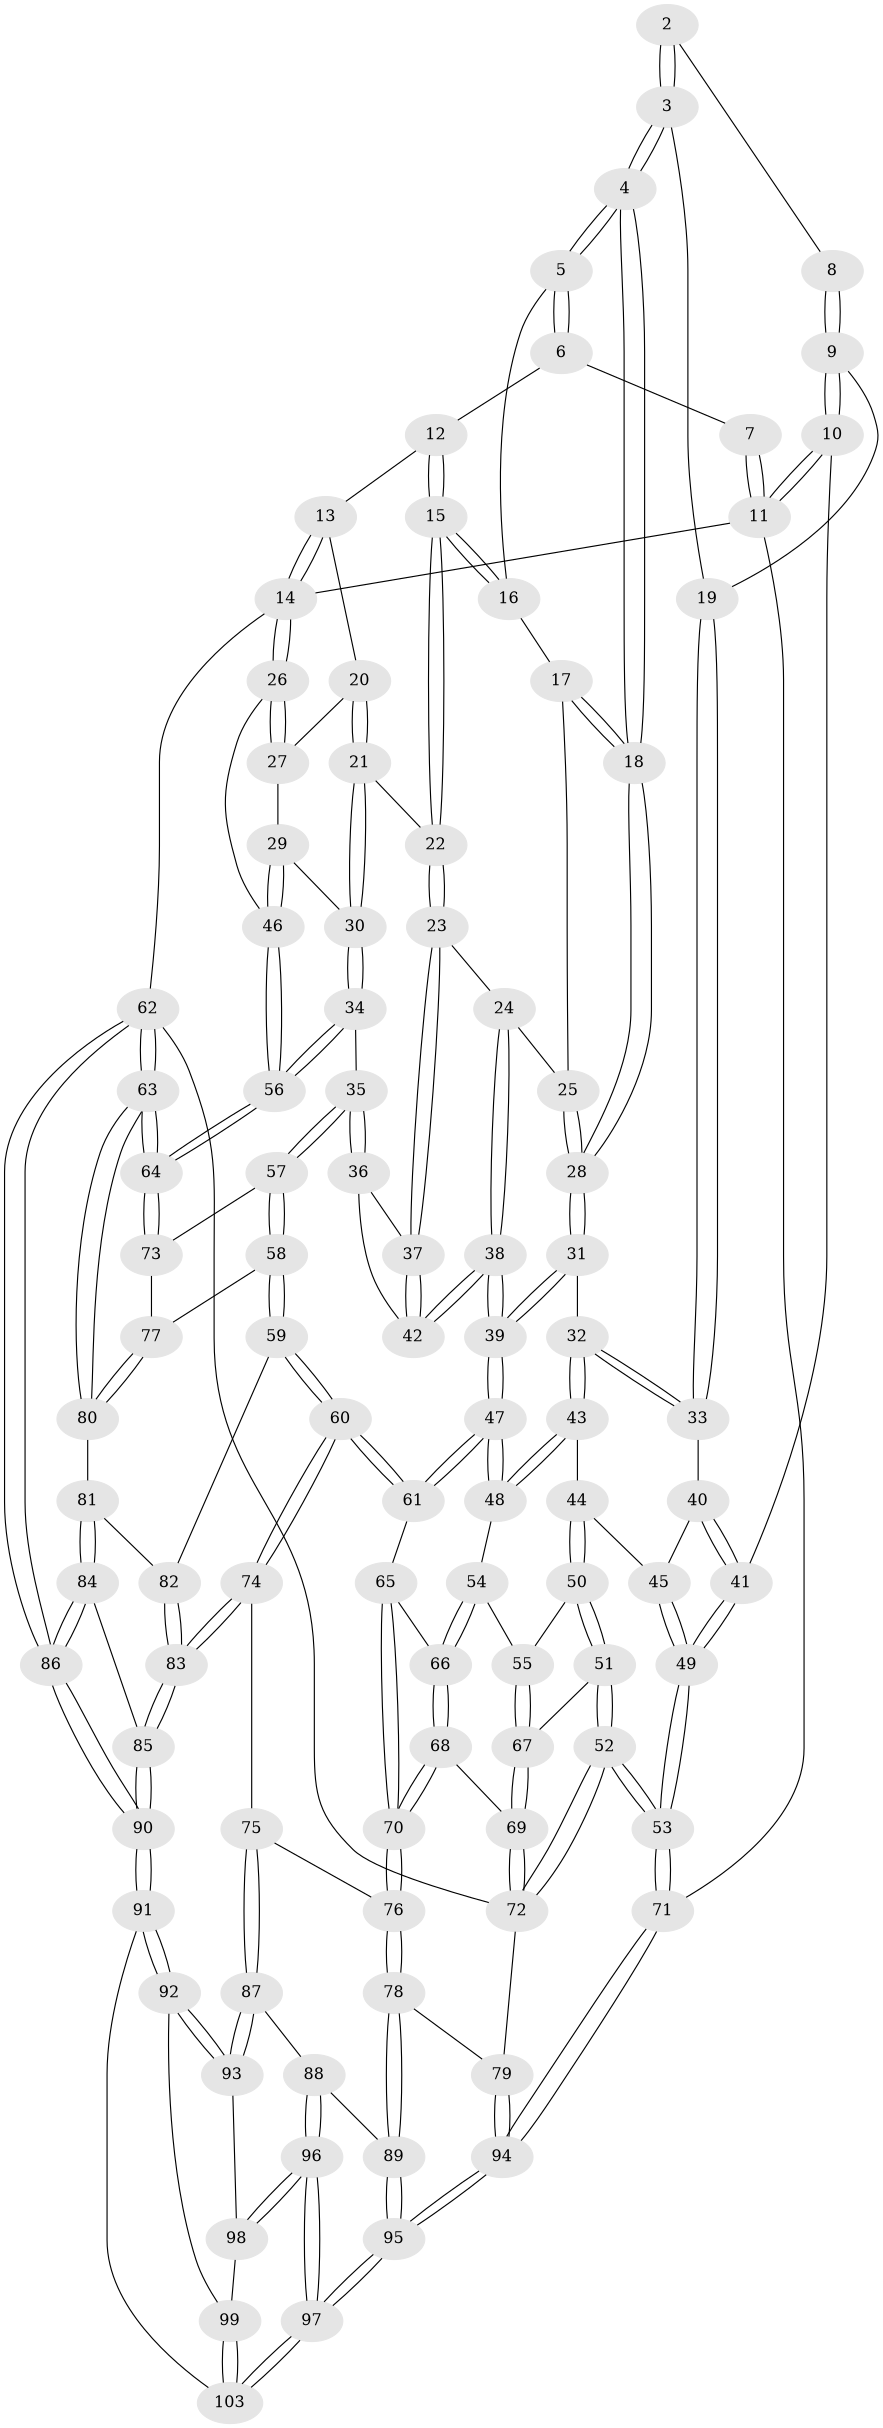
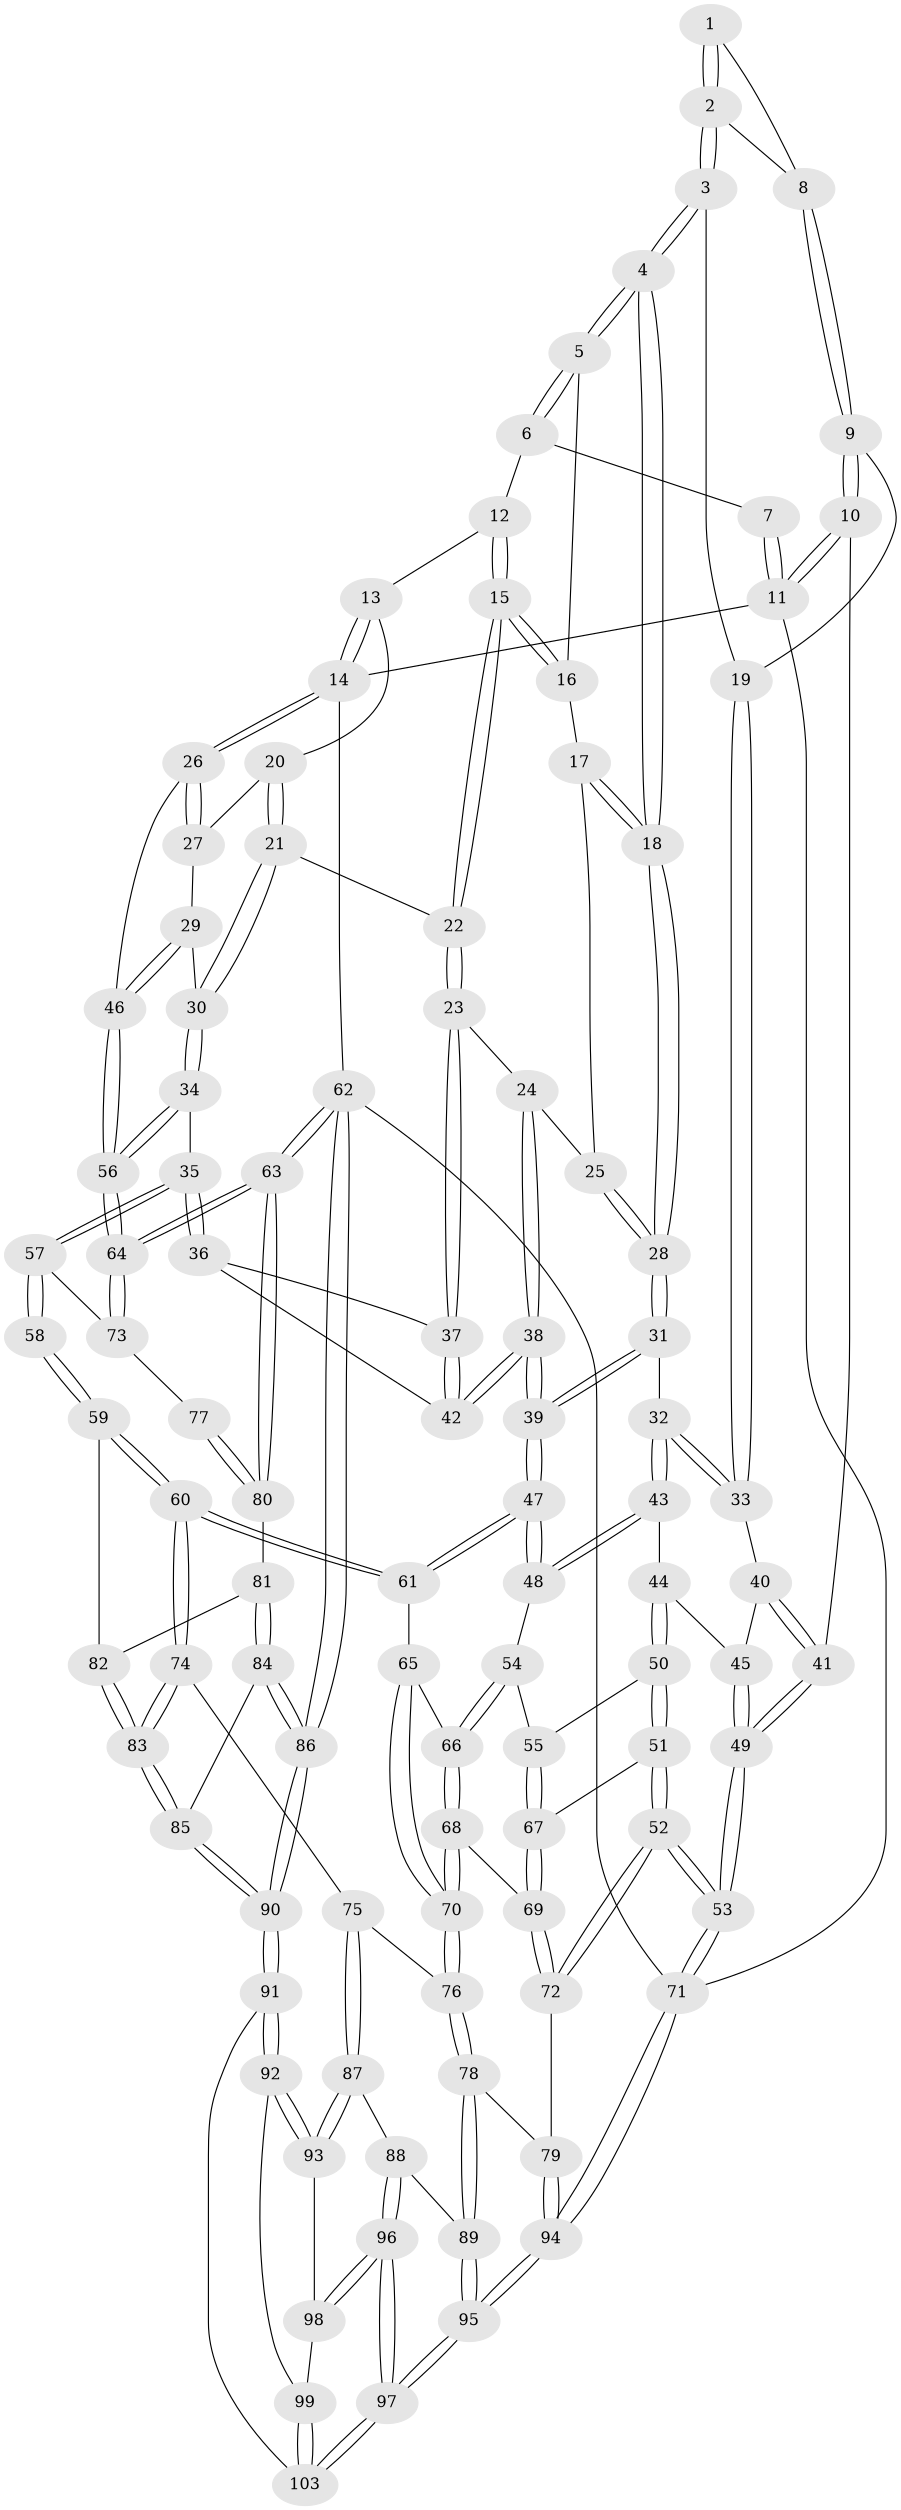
node "1": added
edge "58" -- "77": removed
edge "62" -- "72": now "62" -- "71"
